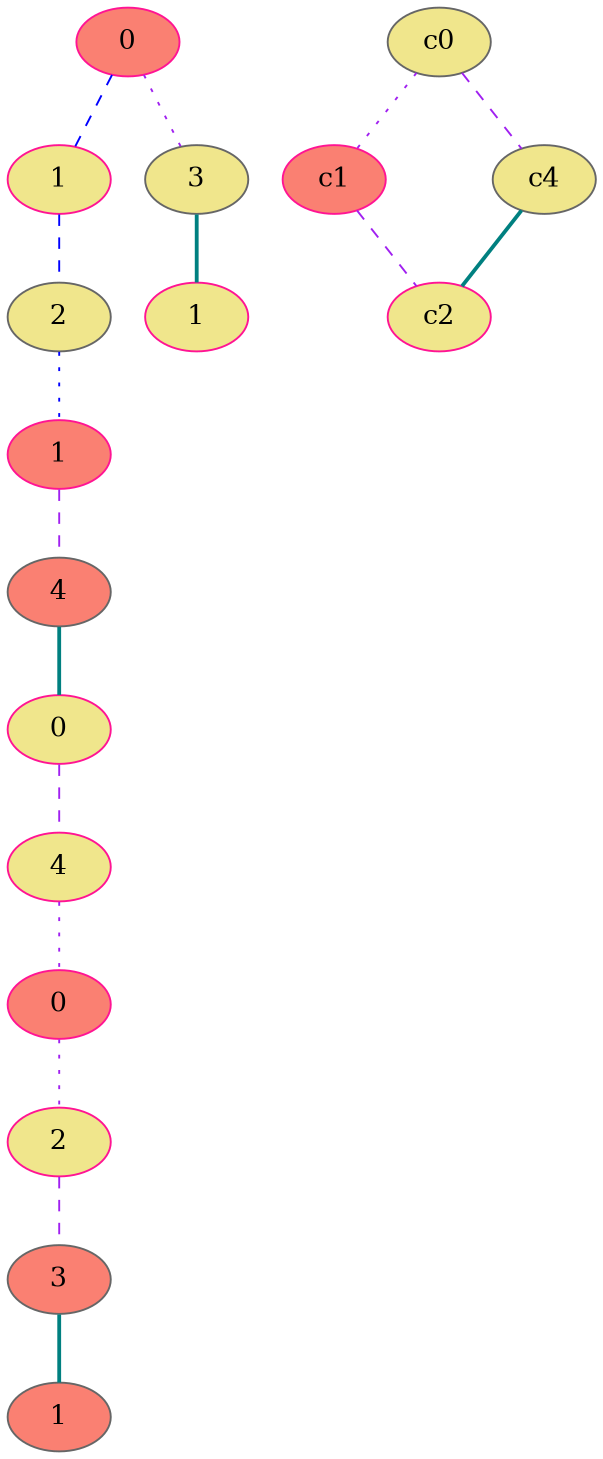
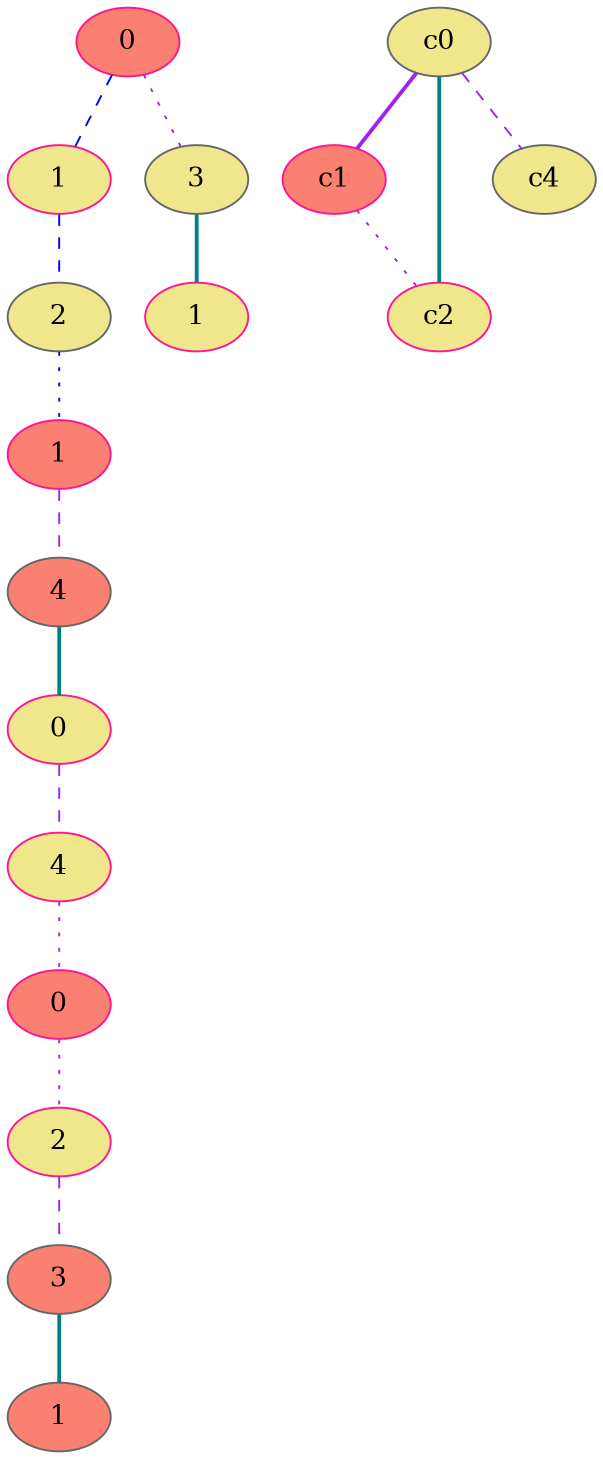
edge "c0" -- "c1": style dotted -> bold
edge "c1" -- "c2": style dashed -> dotted
edge "c4" -- "c2": now "c0" -- "c2"
